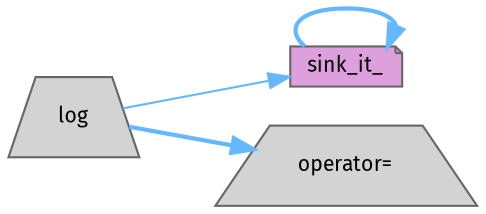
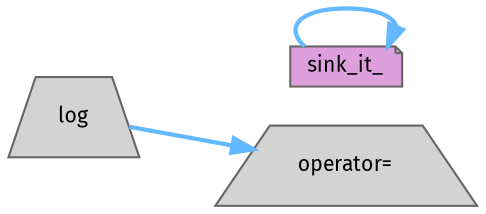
edge "log" -> "sink_it_": removed
